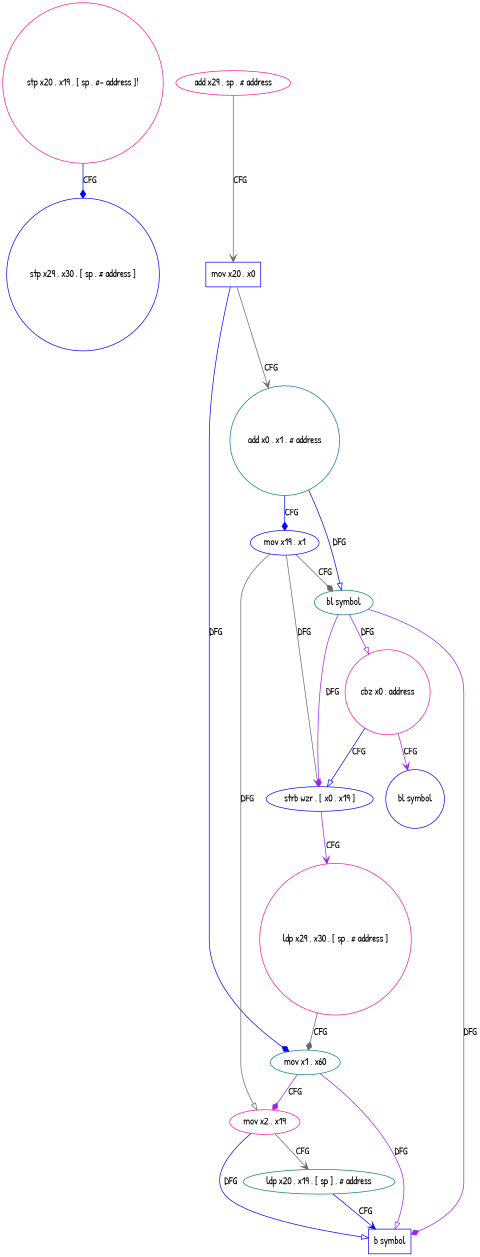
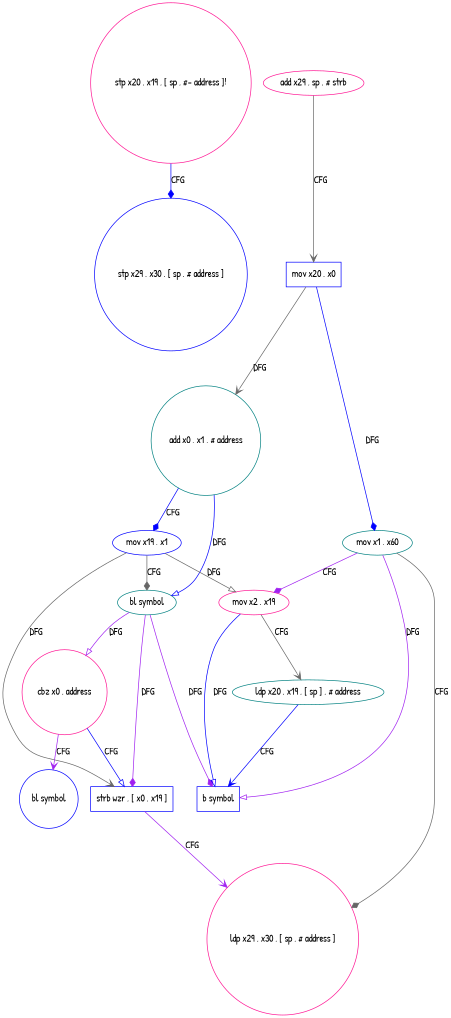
node "add x29 , sp , # address": label "add x29 , sp , # address" -> "add x29 , sp , # strb"
edge "mov x20 , x0" -> "add x0 , x1 , # address": label "CFG" -> "DFG"
node "strb wzr , [ x0 , x19 ]": shape ellipse -> box
edge "ldp x29 , x30 , [ sp , # address ]" -> "mov x1 , x60": reversed
